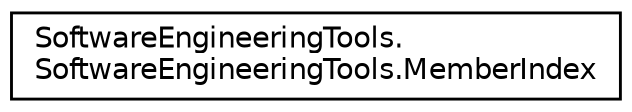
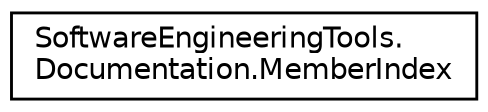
node "SoftwareEngineeringTools. SoftwareEngineeringTools.MemberIndex": label "SoftwareEngineeringTools. SoftwareEngineeringTools.MemberIndex" -> "SoftwareEngineeringTools. Documentation.MemberIndex"
